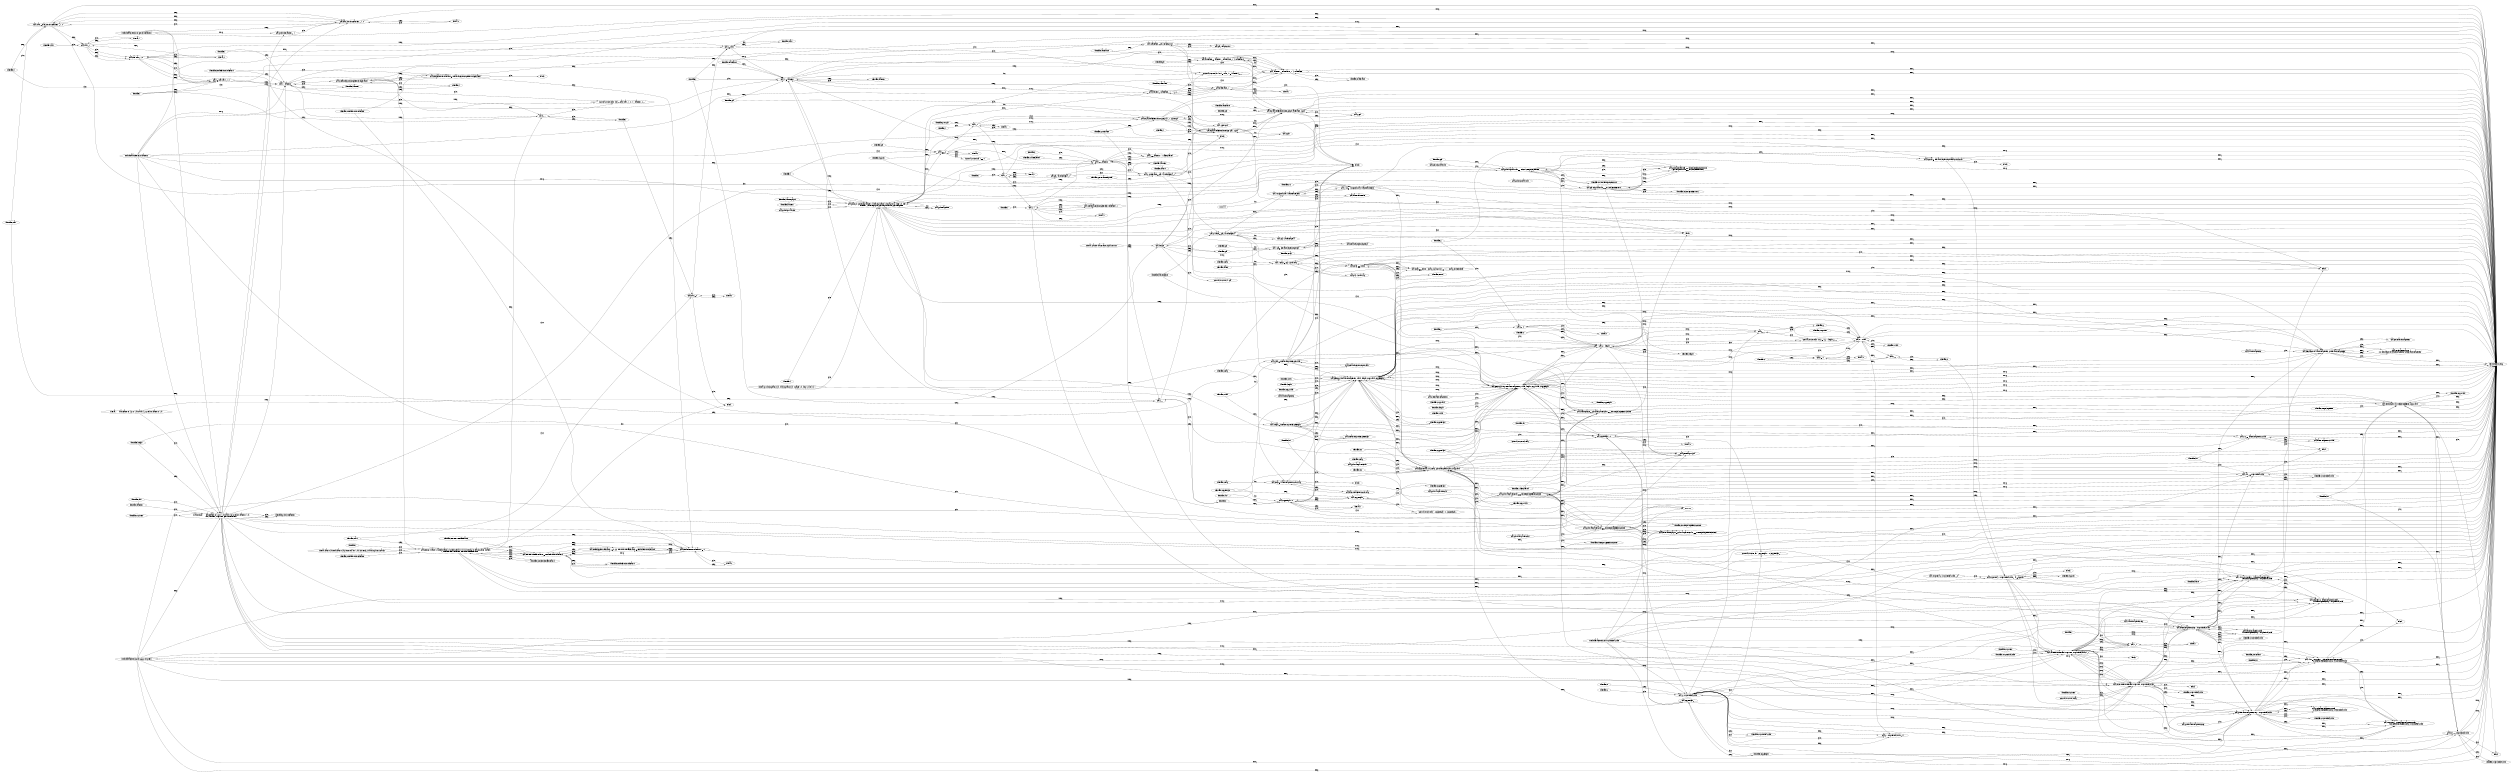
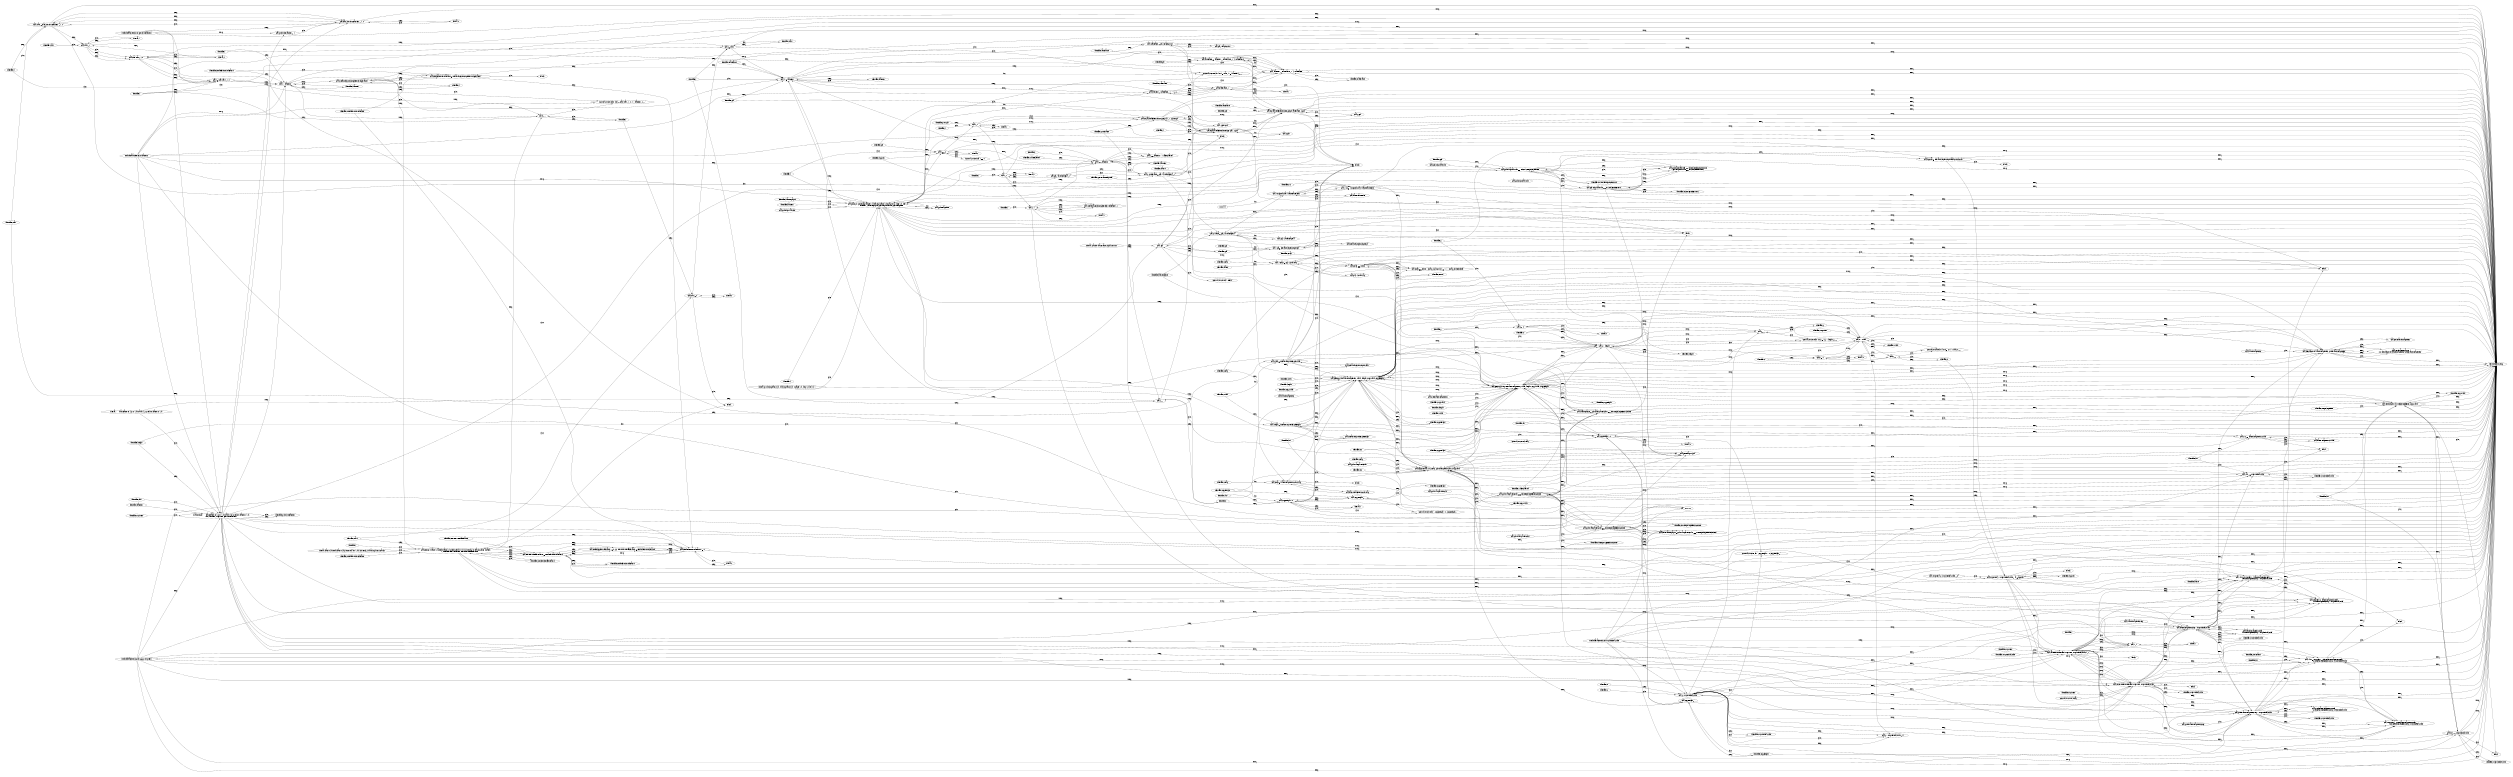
node "(Call,!height)": label "(Call,!height)" -> "(Call,!gif)"
node "(ControlStructure,if (!gif))": label "(ControlStructure,if (!gif))" -> "(ControlStructure,if (!needs))"
node "(ControlStructure,for (int x = 0; x < width; x++))": added
